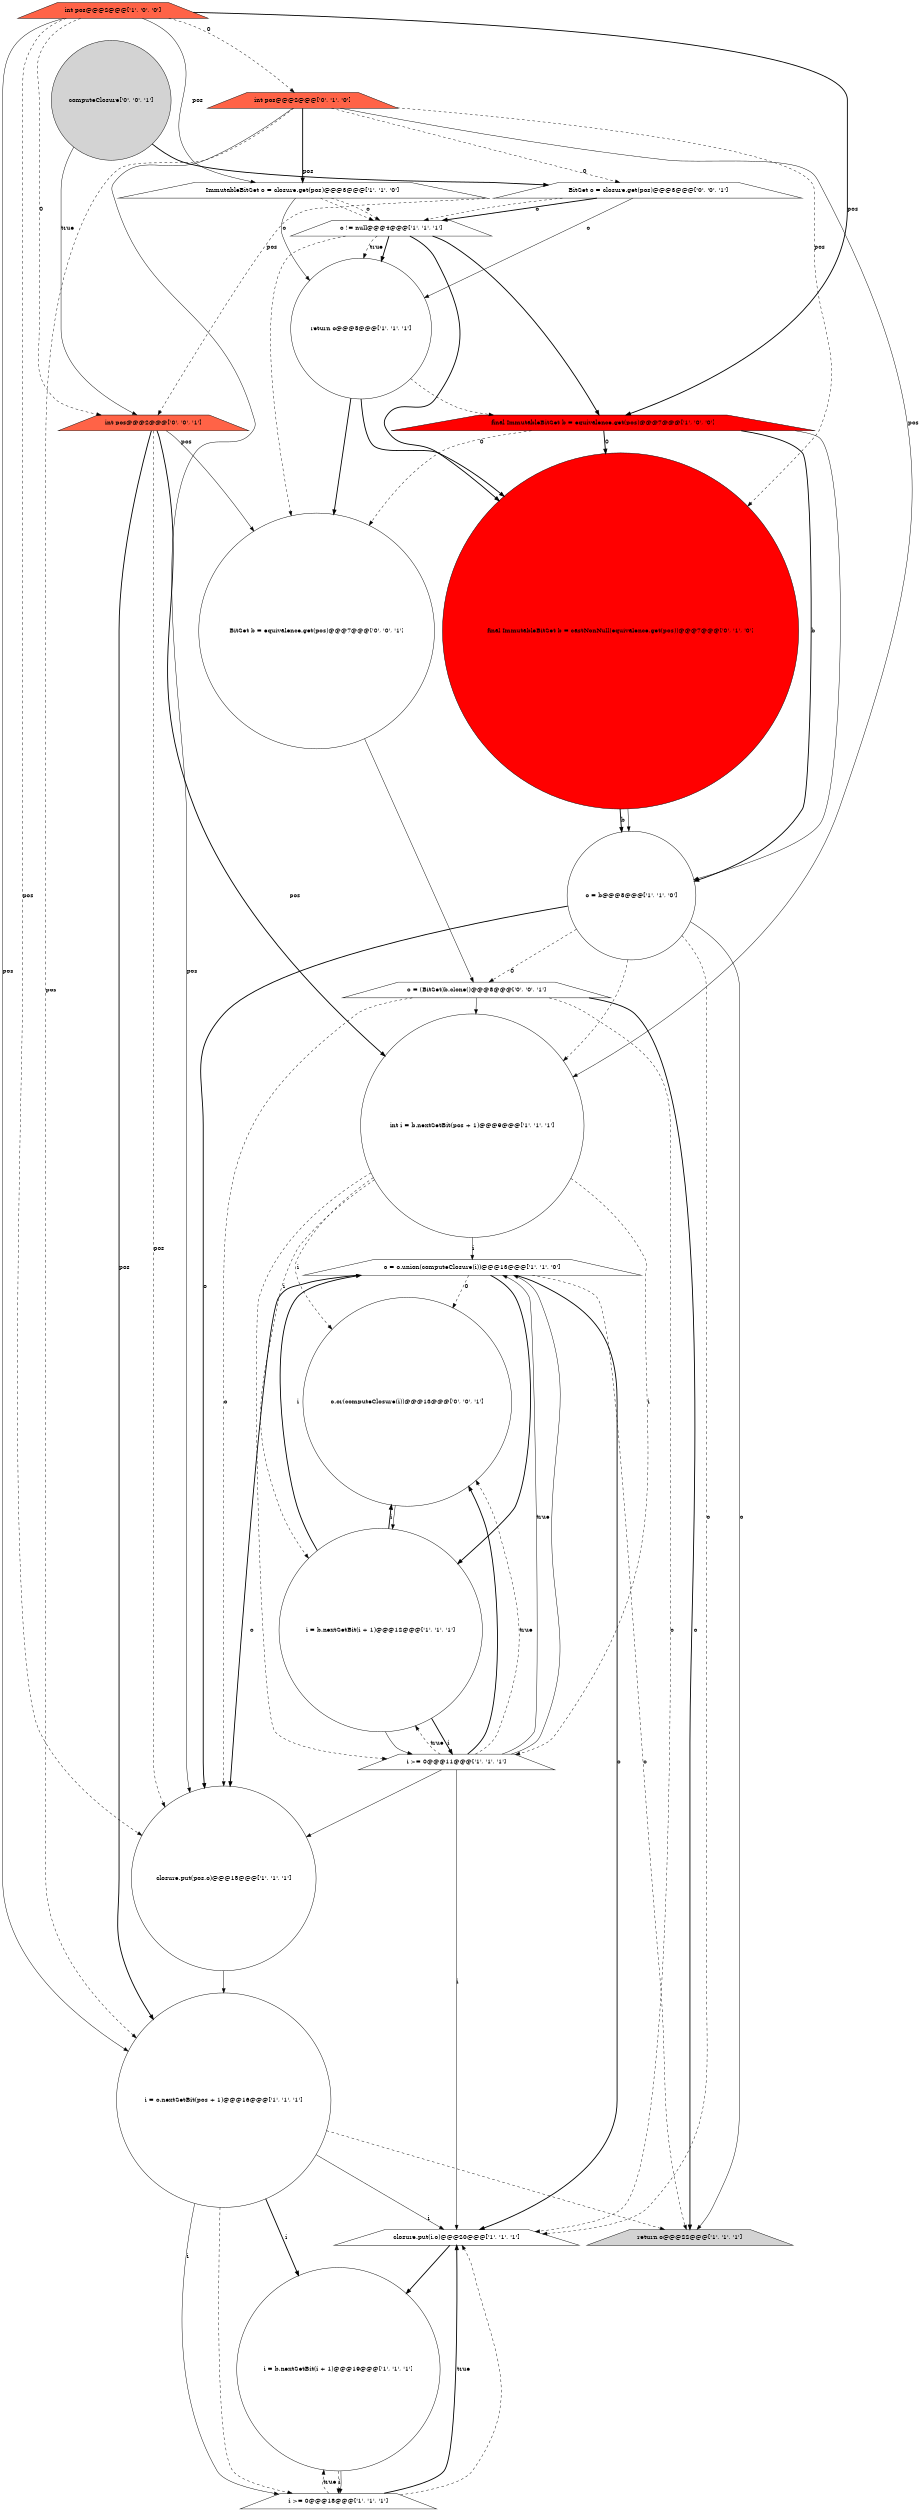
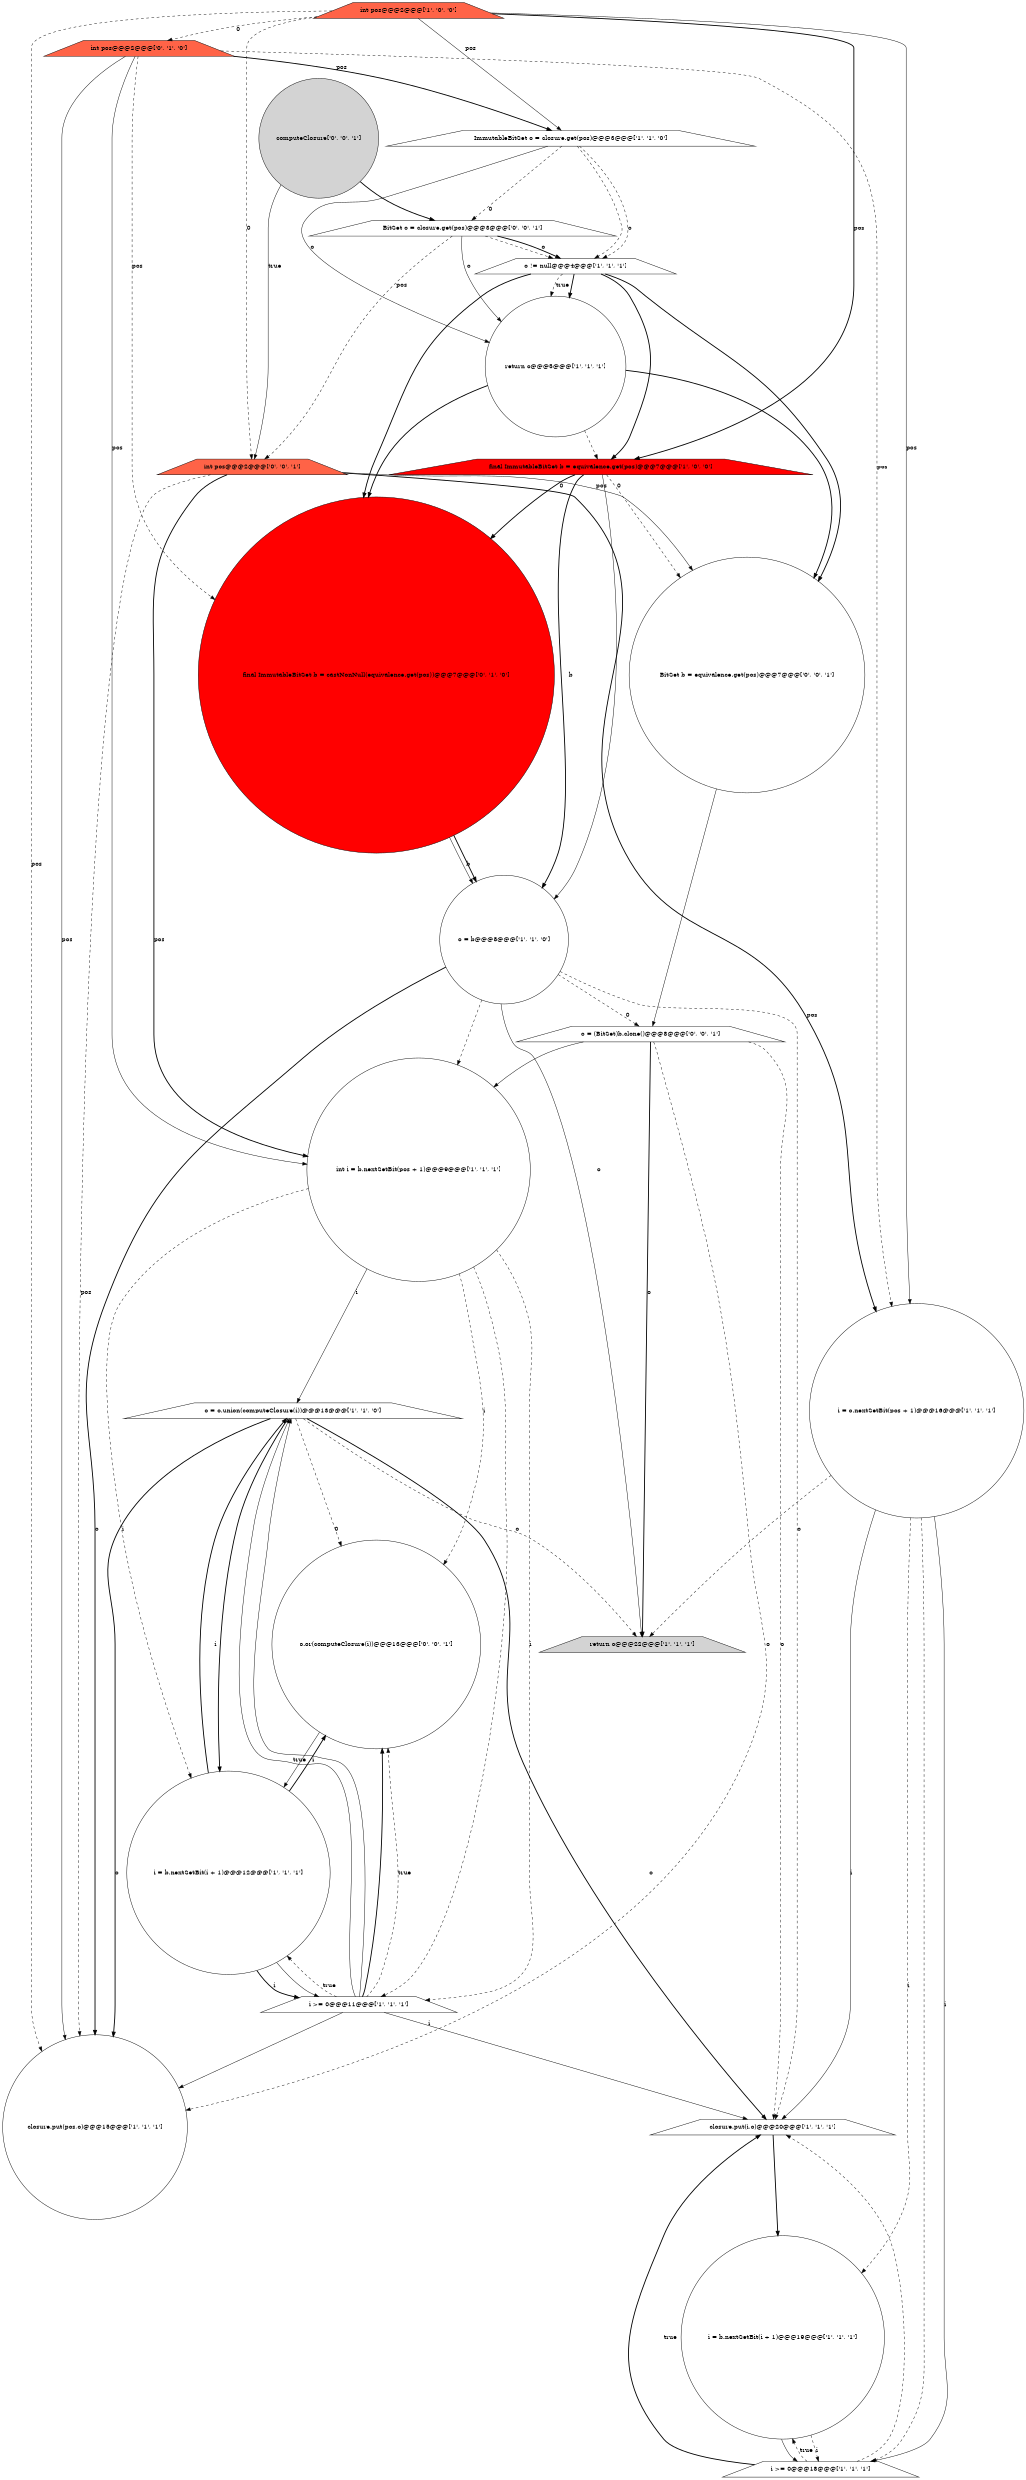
edge "int pos@@@2@@@['0', '1', '0']" -> "BitSet o = closure.get(pos)@@@3@@@['0', '0', '1']": now "ImmutableBitSet o = closure.get(pos)@@@3@@@['1', '1', '0']" -> "BitSet o = closure.get(pos)@@@3@@@['0', '0', '1']"
edge "o != null@@@4@@@['1', '1', '1']" -> "BitSet b = equivalence.get(pos)@@@7@@@['0', '0', '1']": style dashed -> bold
edge "closure.put(pos,o)@@@15@@@['1', '1', '1']" -> "i = o.nextSetBit(pos + 1)@@@16@@@['1', '1', '1']": removed
edge "i = o.nextSetBit(pos + 1)@@@16@@@['1', '1', '1']" -> "i = b.nextSetBit(i + 1)@@@19@@@['1', '1', '1']": style bold -> dashed
